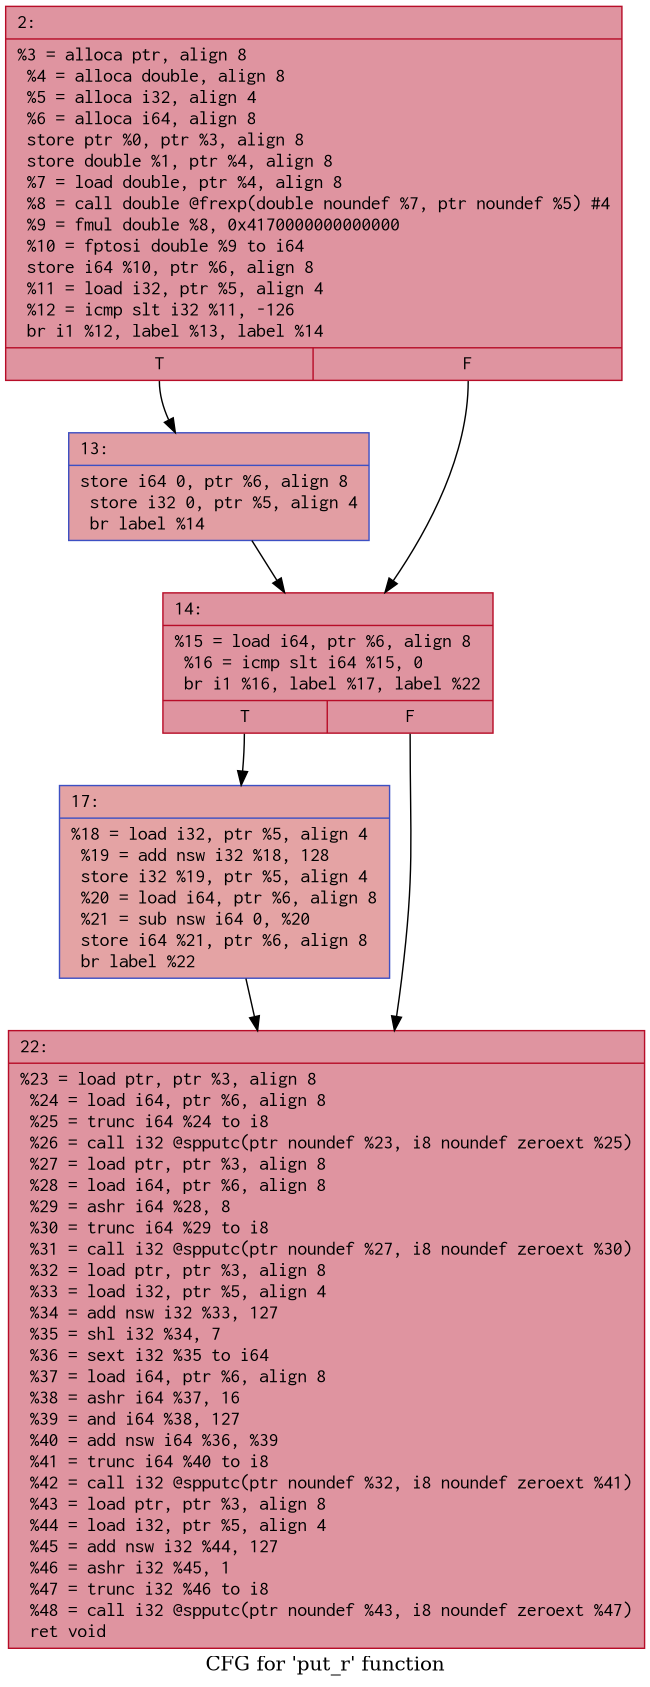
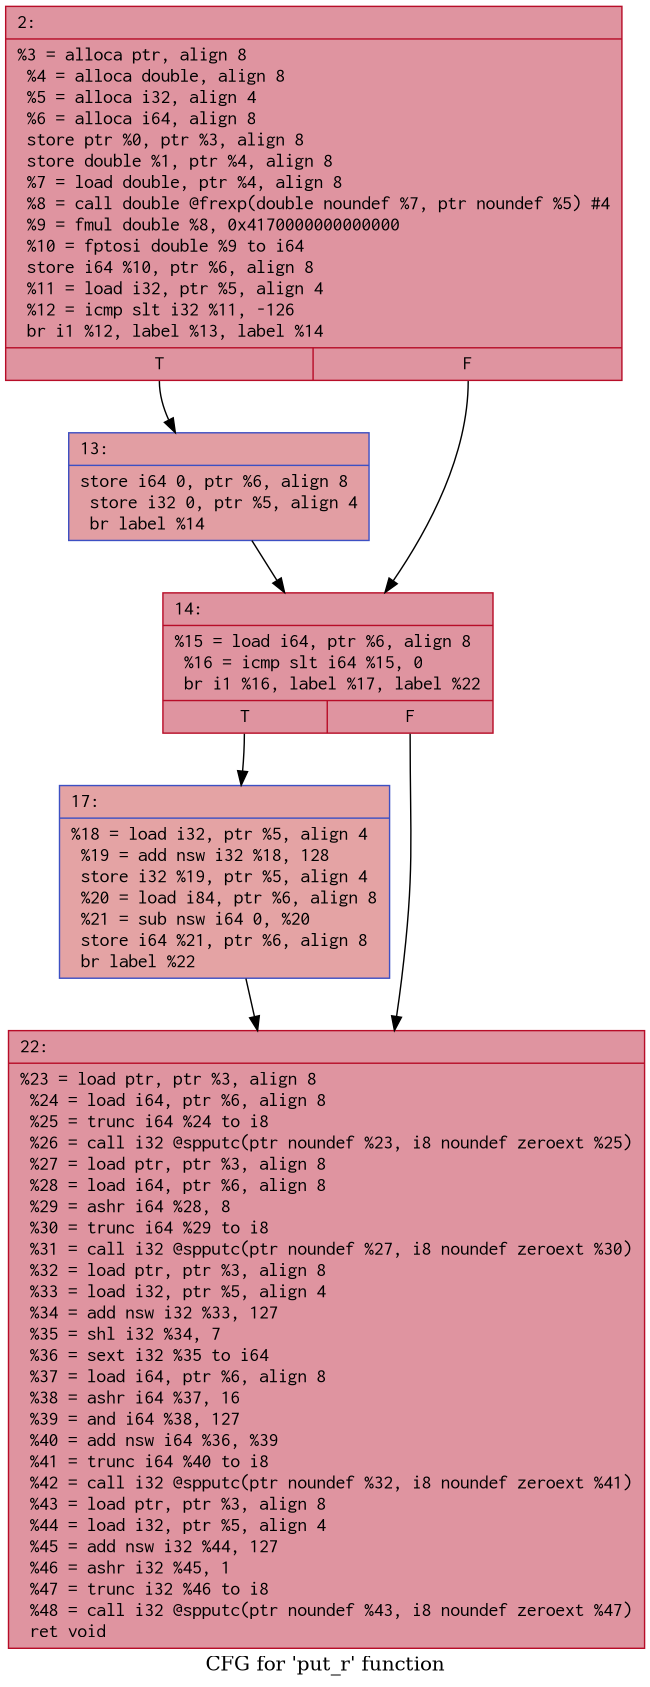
node "17:": text "%20 = load i64, ptr %6, align 8" -> "%20 = load i84, ptr %6, align 8"
